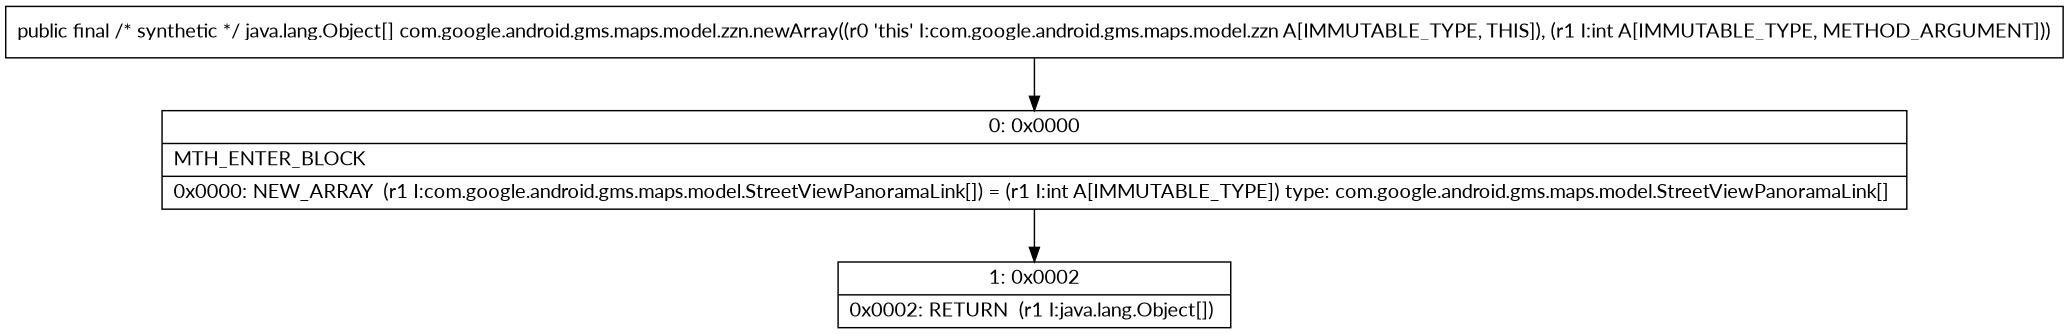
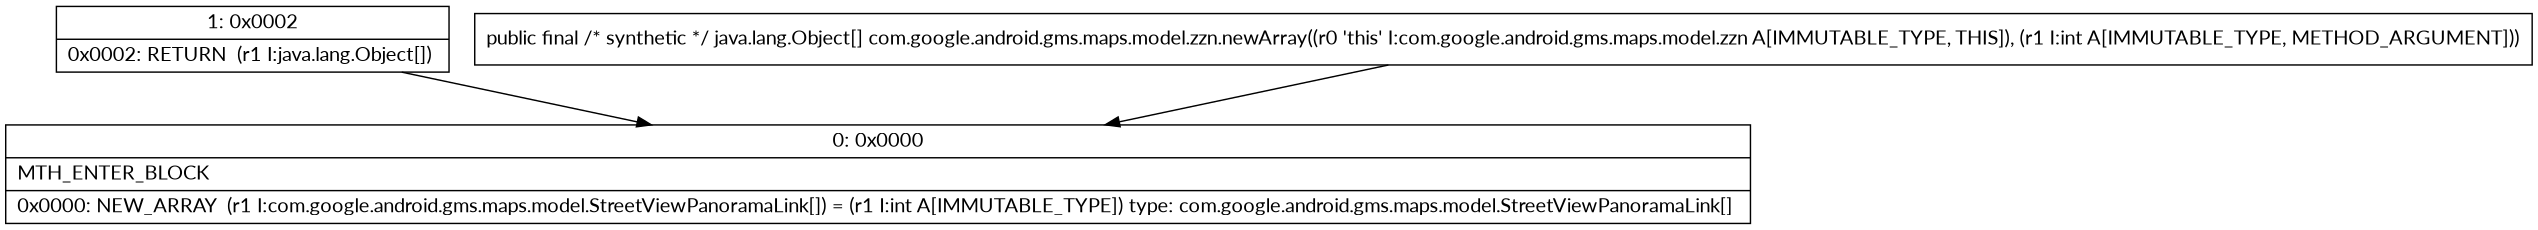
edge "0: 0x0000" -> "1: 0x0002": reversed
